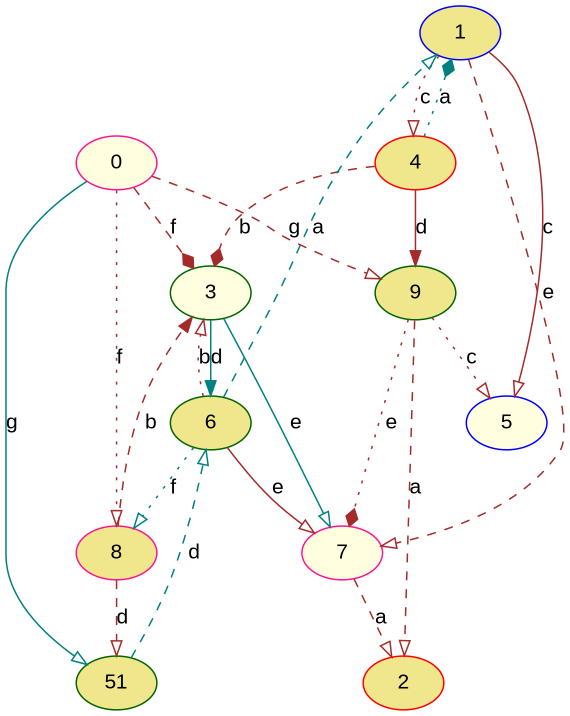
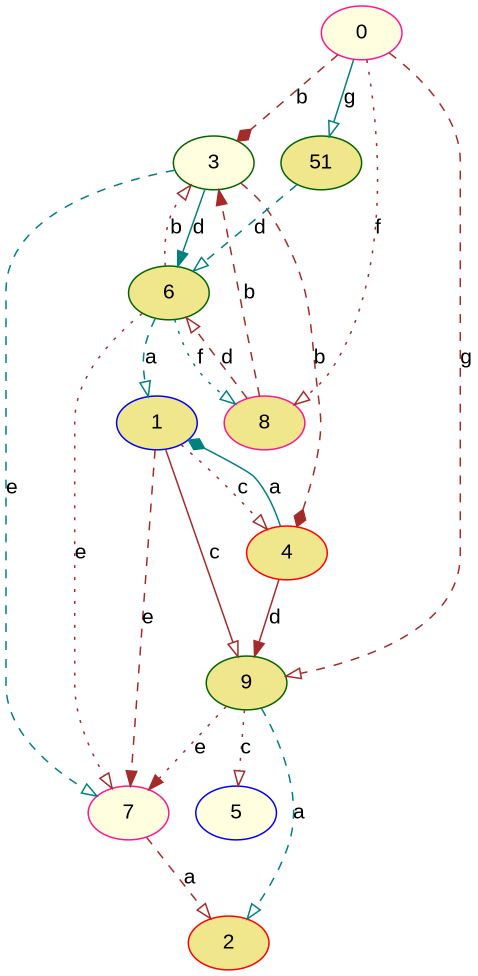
edge "4" -> "1": style dotted -> solid
edge "4" -> "3": reversed
edge "1" -> "5": now "1" -> "9"
edge "0" -> "3": label "f" -> "b"
edge "1" -> "7": arrowhead onormal -> normal
edge "9" -> "7": arrowhead diamond -> normal
edge "3" -> "7": style solid -> dashed
edge "9" -> "2": color brown -> teal
edge "6" -> "7": style solid -> dotted
edge "8" -> "51": now "8" -> "6"
